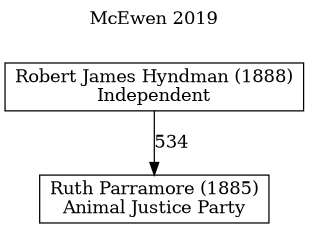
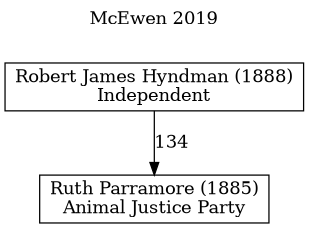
edge "Robert James Hyndman (1888) Independent" -> "Ruth Parramore (1885) Animal Justice Party": label "534" -> "134"
